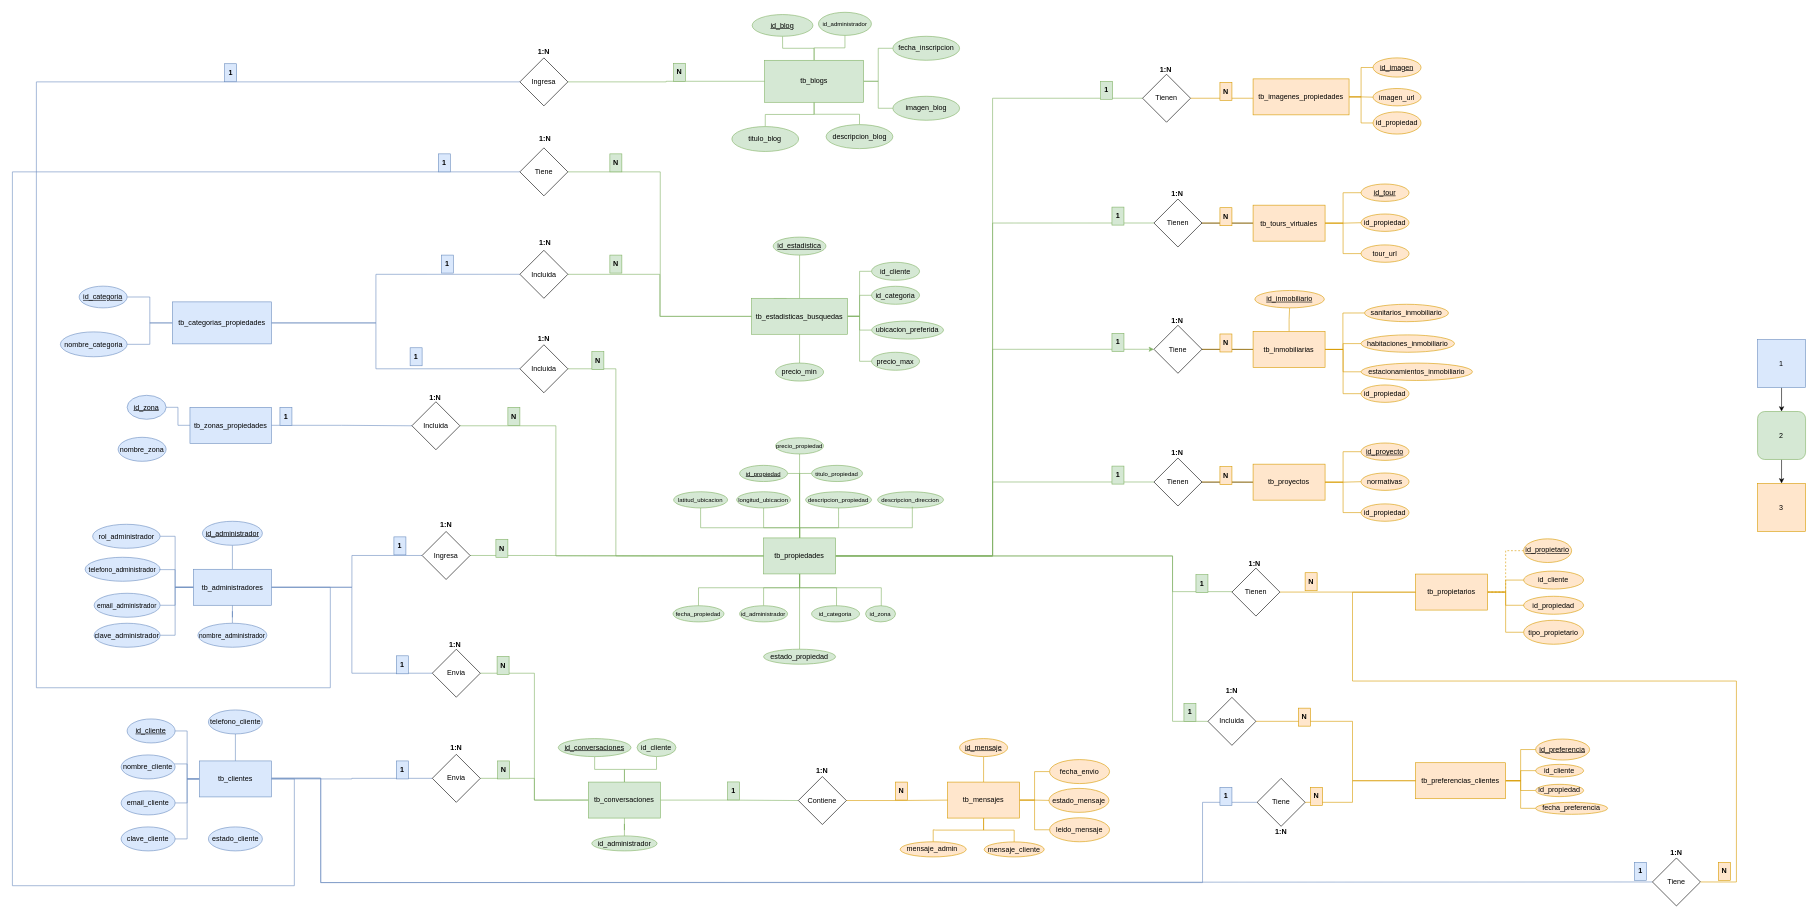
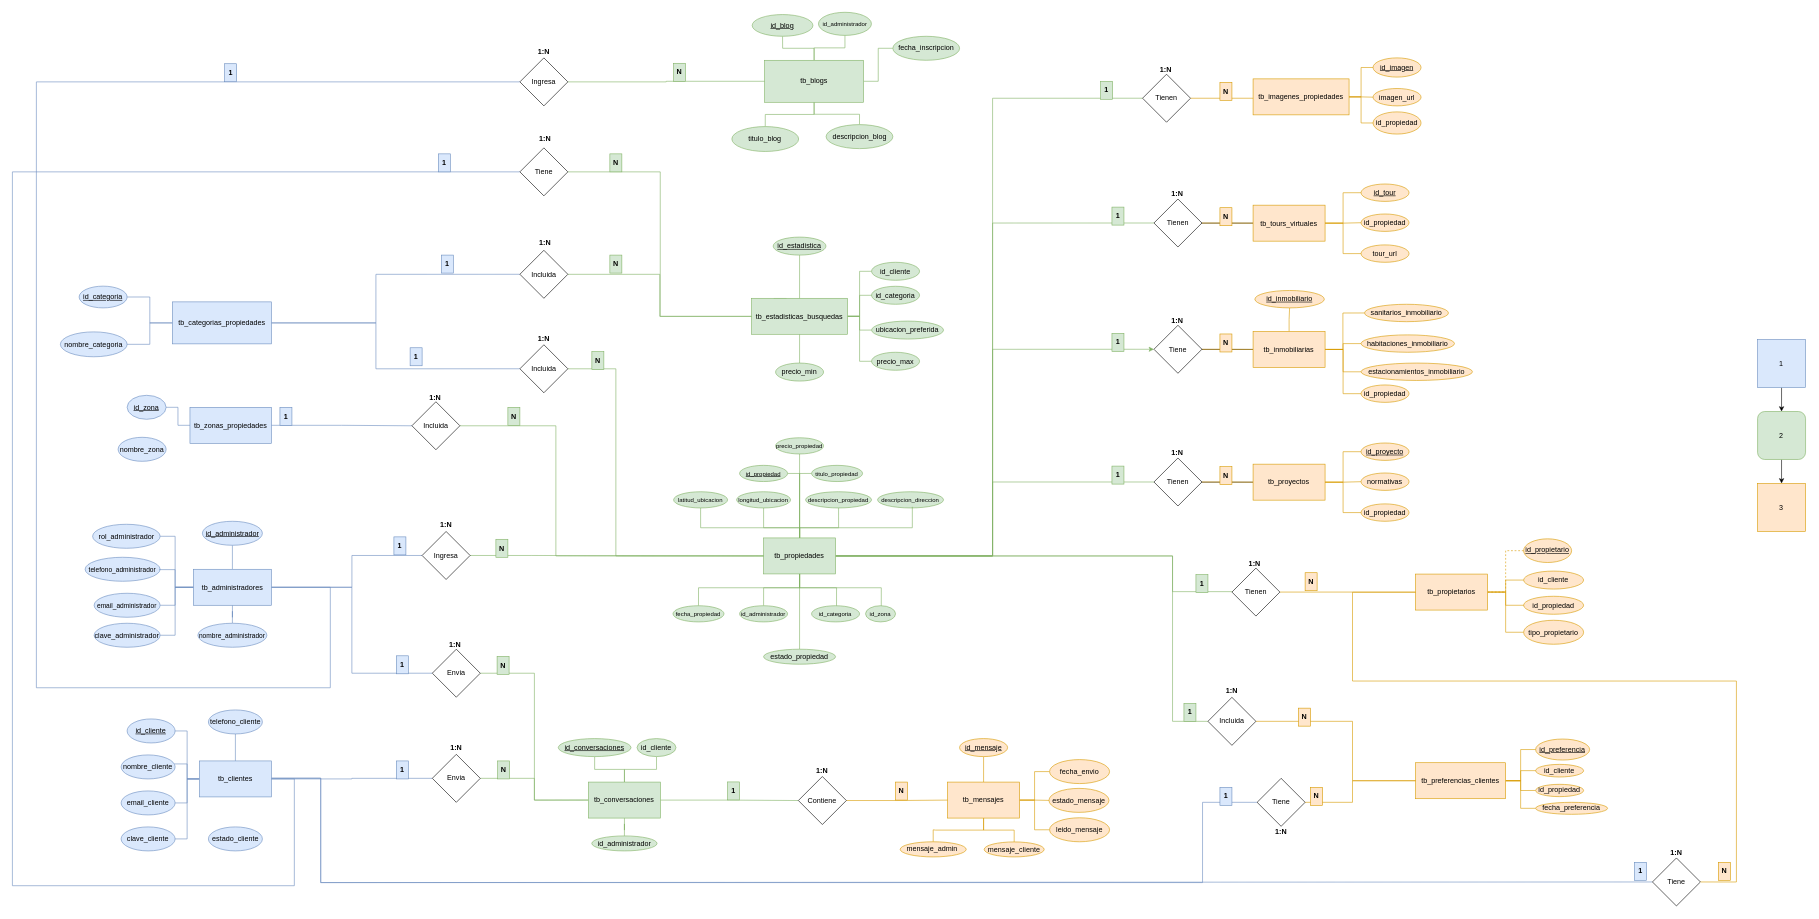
edge "tb_blogs" -- "imagen_blog": removed
node "imagen_blog": removed
